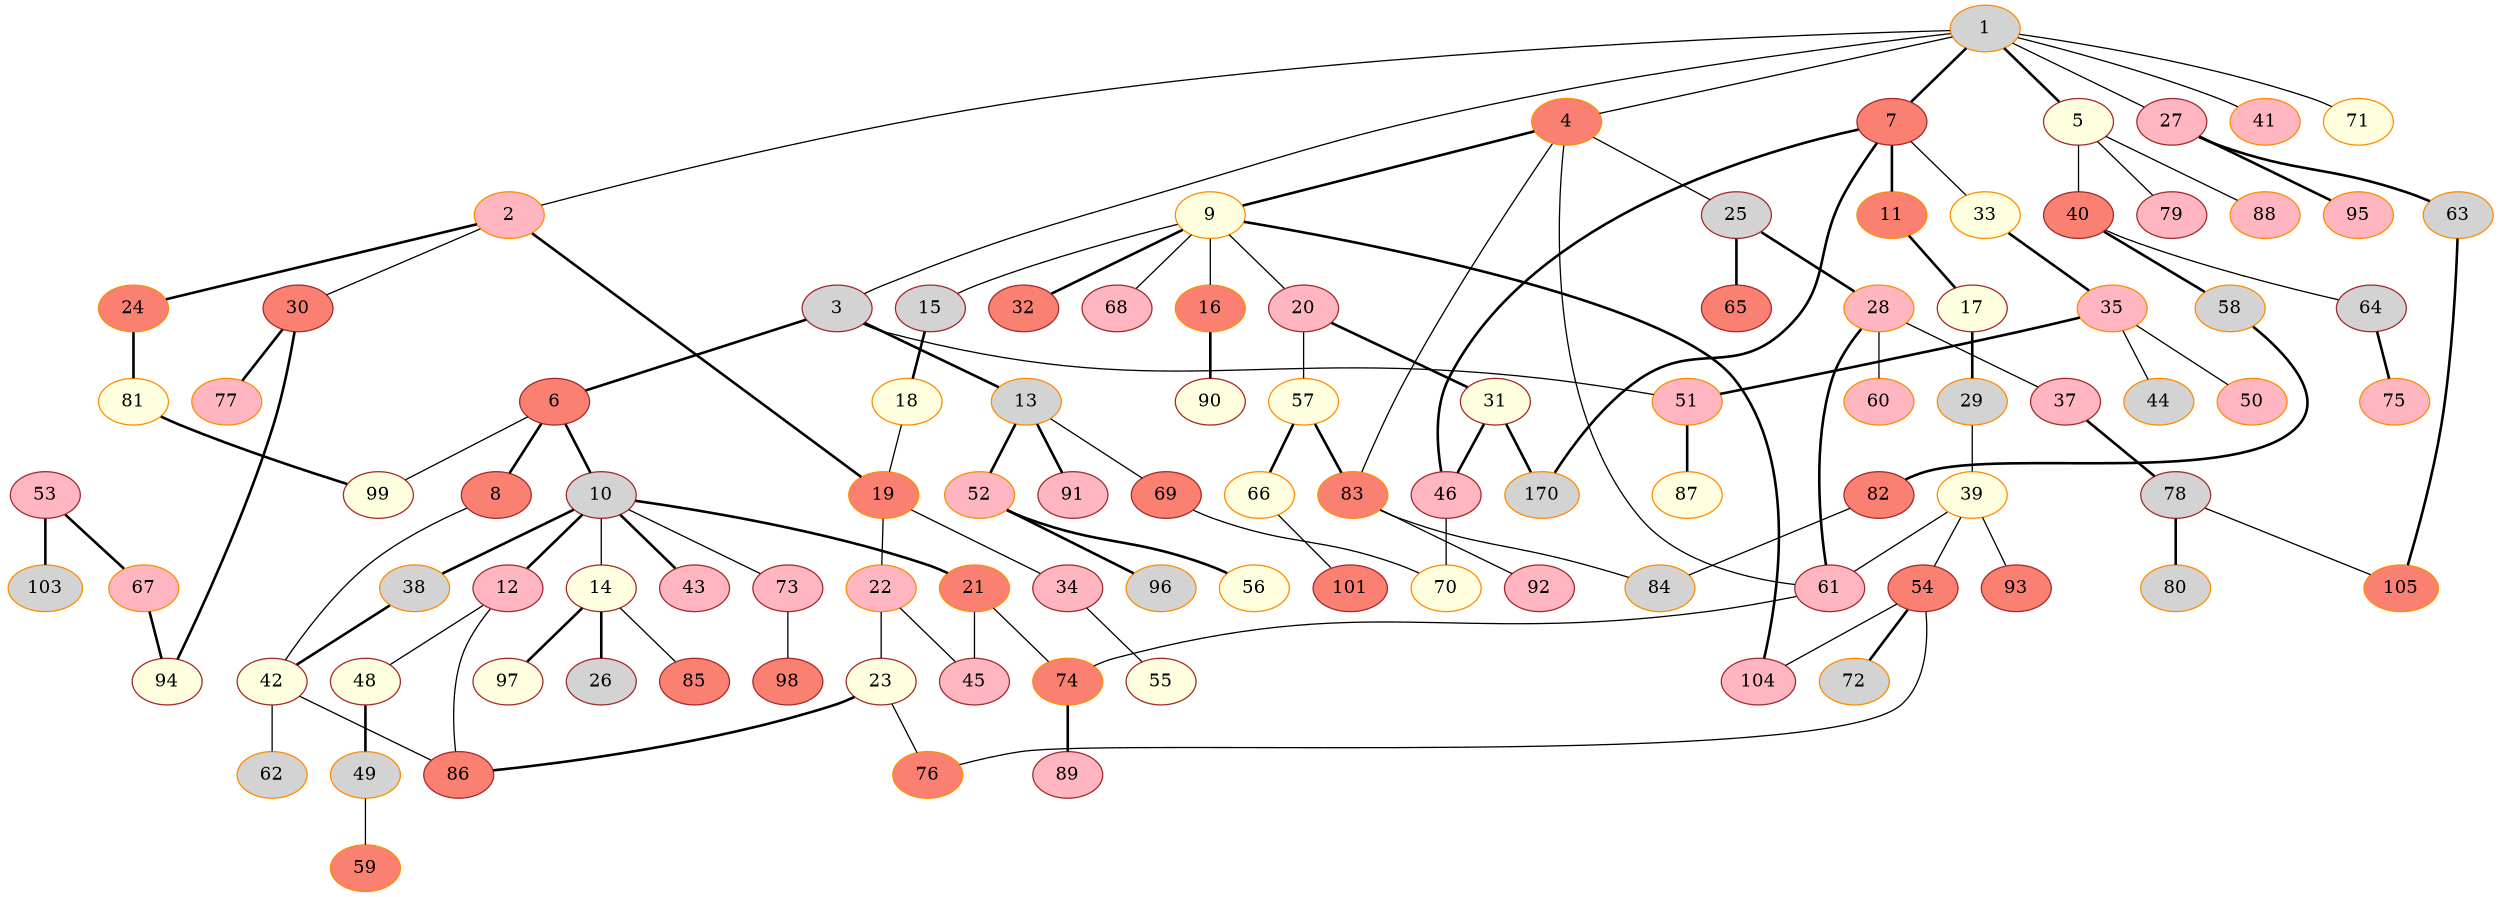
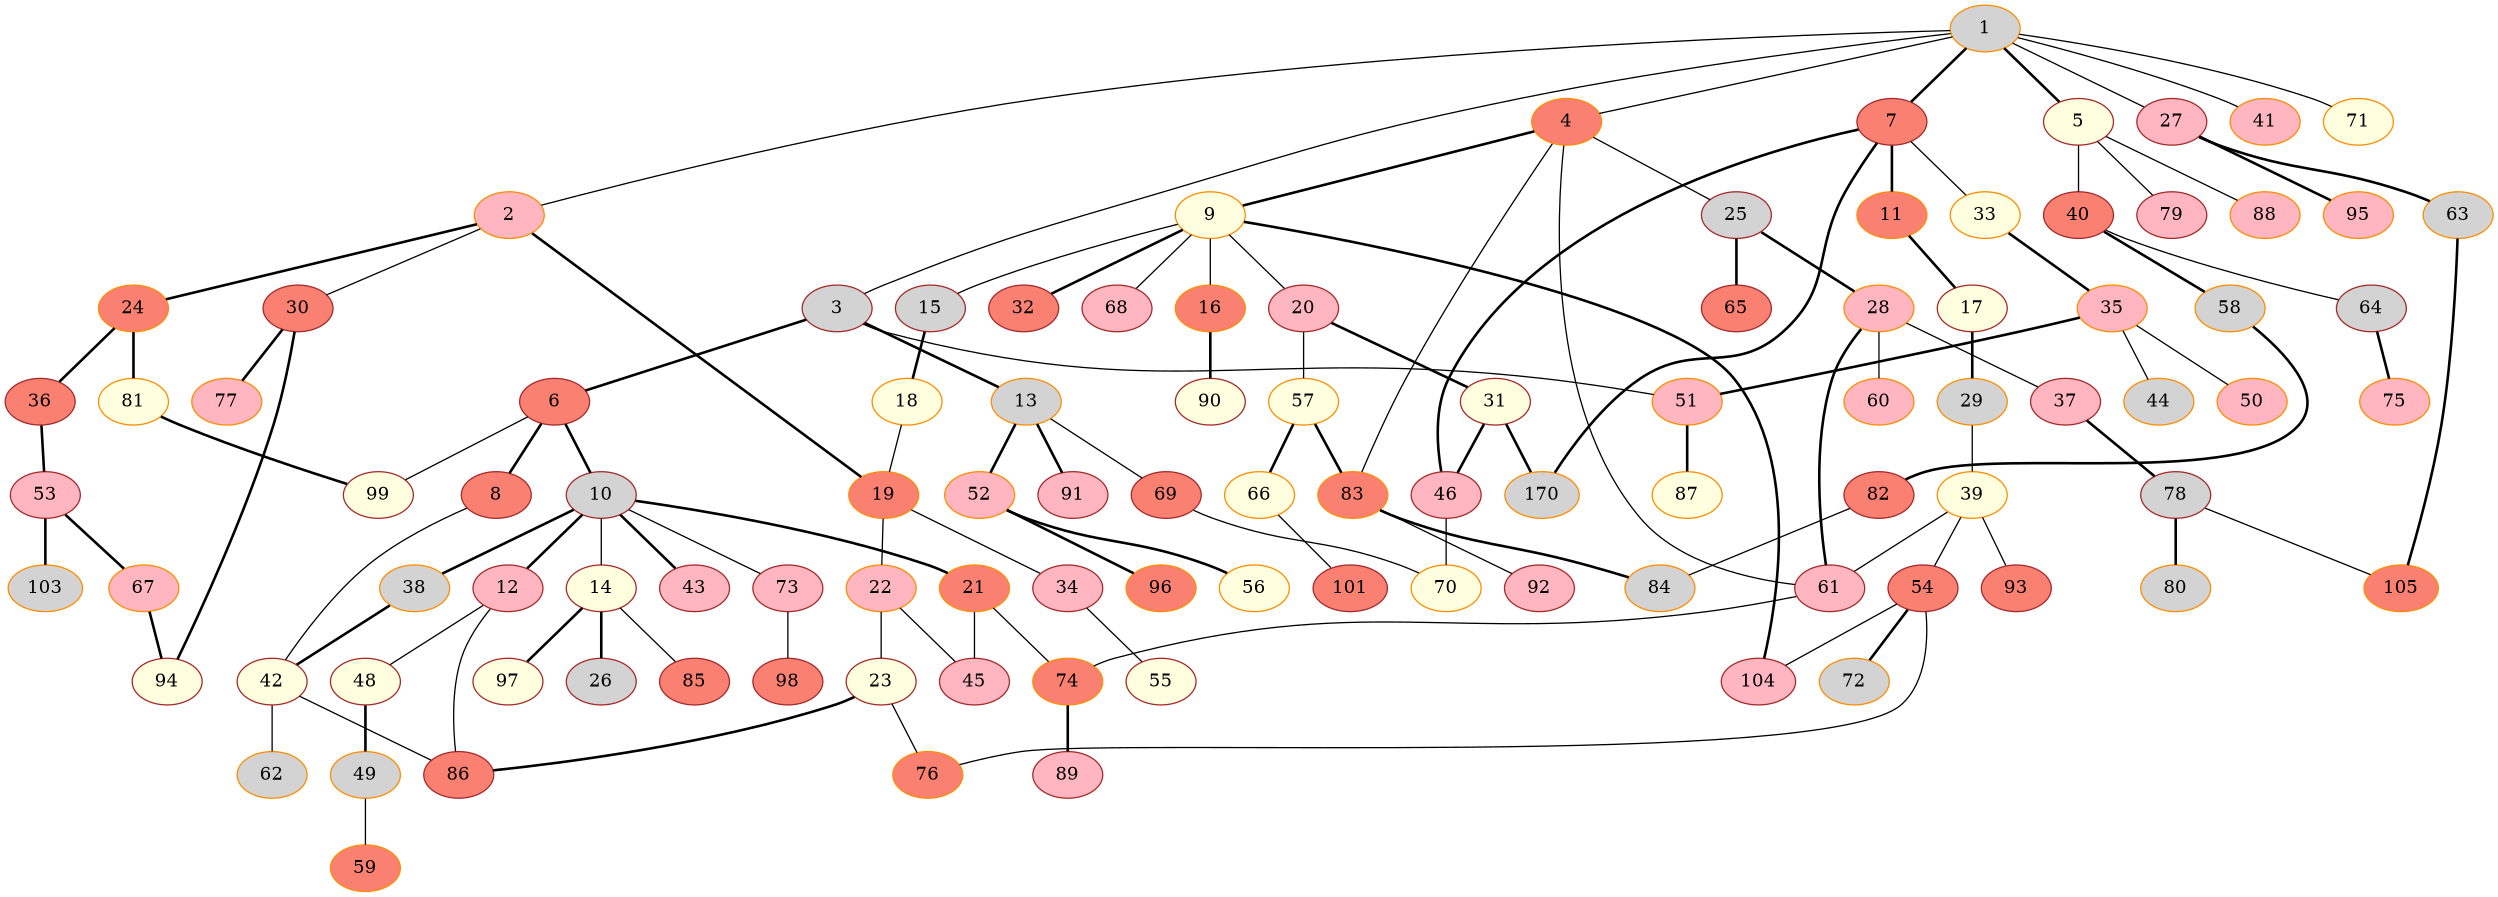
node "36": added
edge "83" -- "84": style solid -> bold
node "96": fillcolor lightgrey -> salmon
